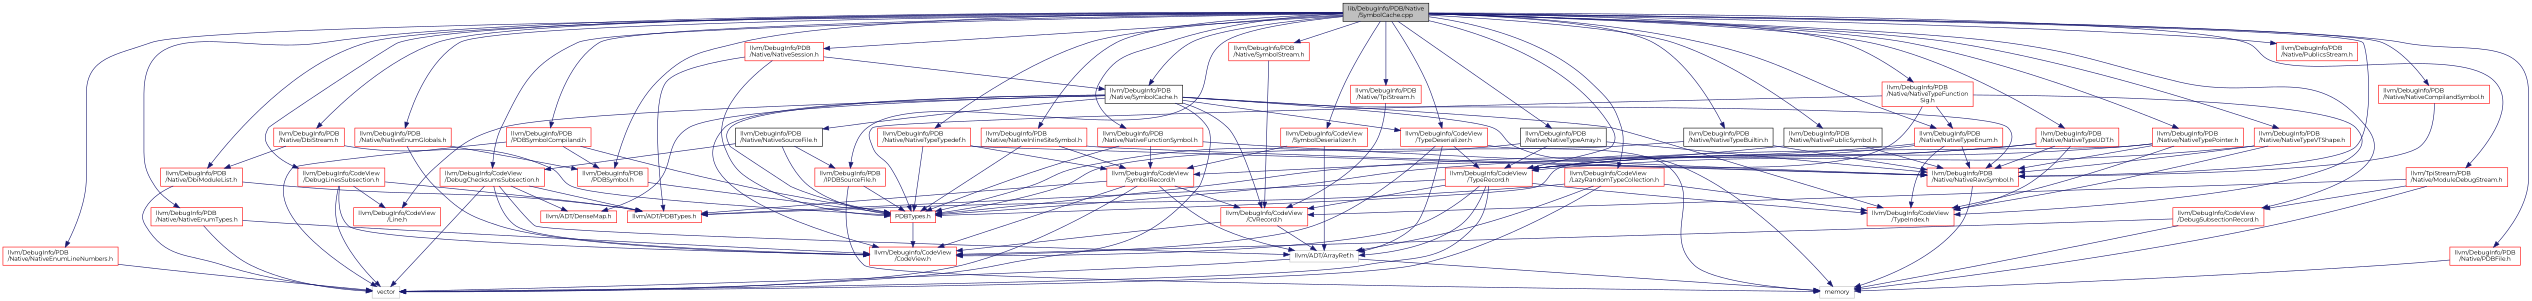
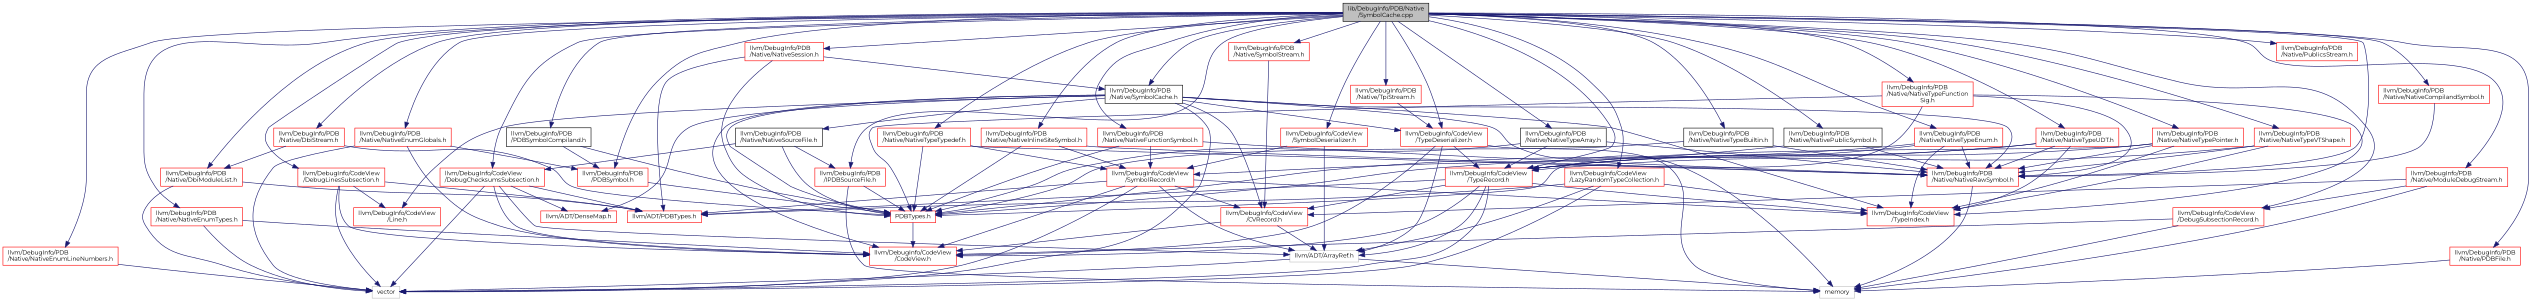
edge "llvm/DebugInfo/PDB /Native/NativeTypeFunction Sig.h" -> "llvm/DebugInfo/PDB /Native/NativeTypeEnum.h": now "llvm/DebugInfo/PDB /Native/NativeTypeFunction Sig.h" -> "llvm/DebugInfo/PDB /Native/NativeRawSymbol.h"
node "llvm/DebugInfo/PDB /PDBSymbolCompiland.h": color red -> black
edge "llvm/DebugInfo/PDB /PDBSymbolCompiland.h" -> "vector": now "llvm/DebugInfo/PDB /Native/NativeEnumGlobals.h" -> "vector"
edge "llvm/DebugInfo/PDB /Native/TpiStream.h" -> "llvm/DebugInfo/CodeView /CVRecord.h": now "llvm/DebugInfo/PDB /Native/TpiStream.h" -> "llvm/DebugInfo/CodeView /TypeDeserializer.h"
node "llvm/TpiStream/PDB /Native/ModuleDebugStream.h": label "llvm/TpiStream/PDB /Native/ModuleDebugStream.h" -> "llvm/DebugInfo/PDB /Native/ModuleDebugStream.h"
edge "llvm/DebugInfo/CodeView /SymbolRecord.h" -> "llvm/DebugInfo/CodeView /TypeIndex.h": added
